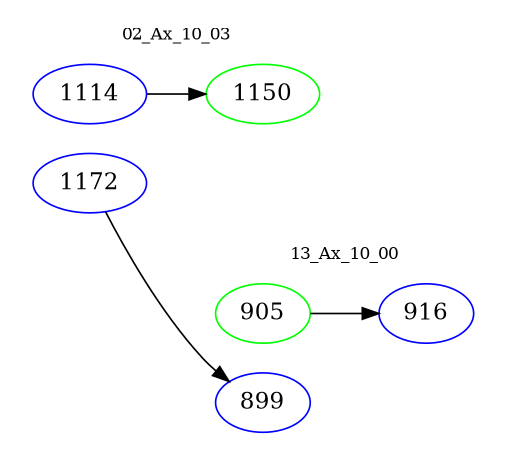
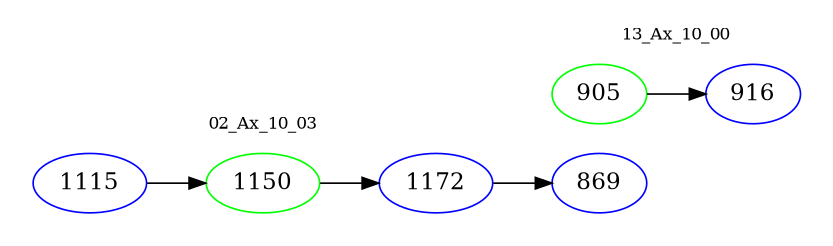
node "1114": label "1114" -> "1115"
edge "1150" -> "1172": added
node "899": label "899" -> "869"
